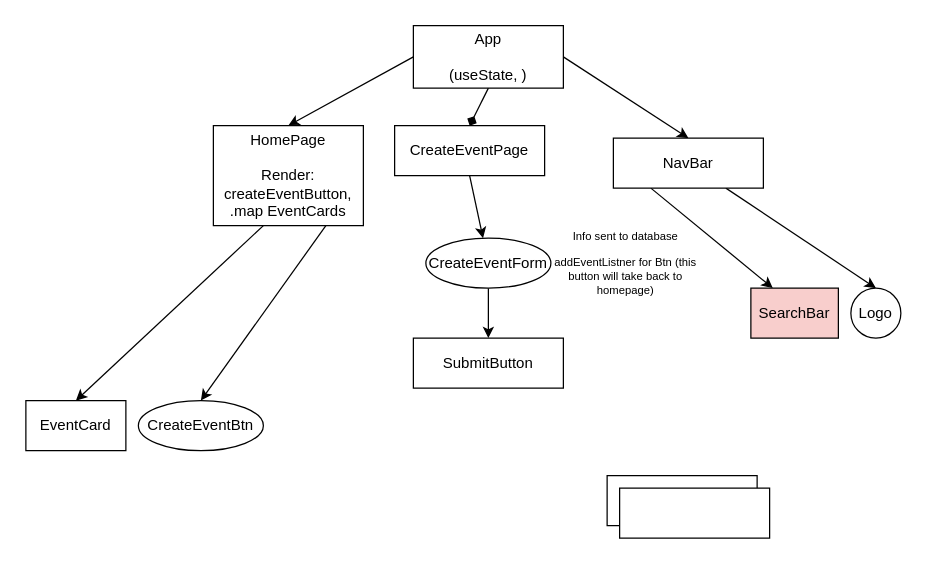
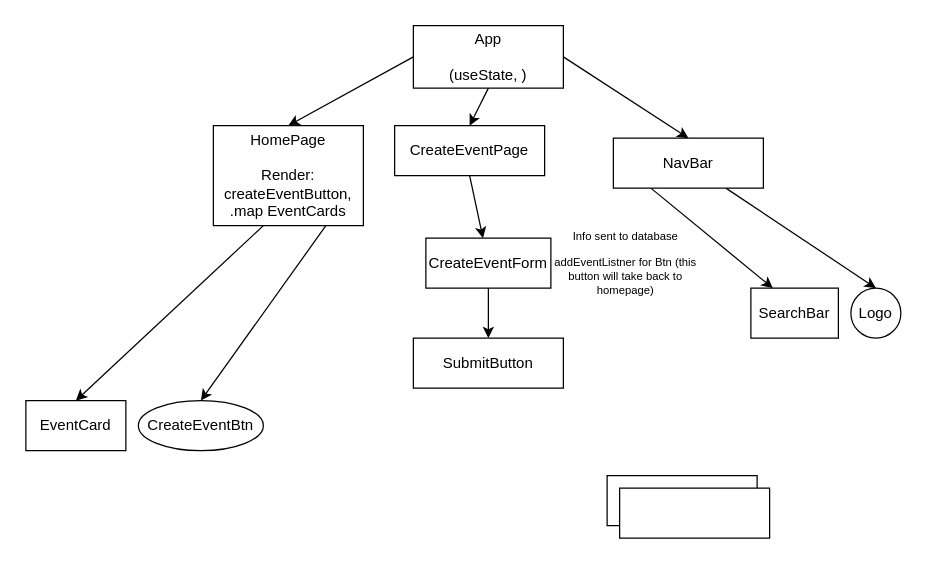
edge "App (useState, )" -> "CreateEventPage": arrowhead diamond -> classic
node "CreateEventForm": shape ellipse -> rectangle
node "SearchBar": fillcolor #f8cecc -> #ffffff
